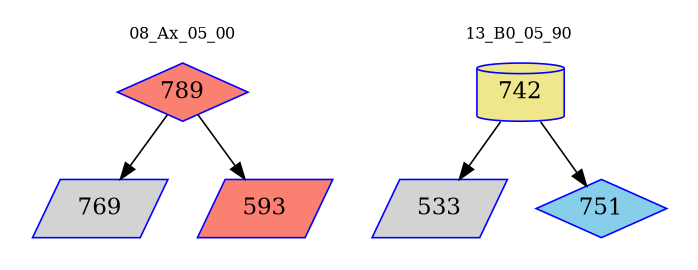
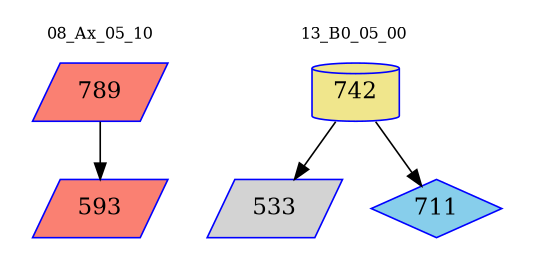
cluster "08_Ax_05_00": label "08_Ax_05_00" -> "08_Ax_05_10"
cluster "13_B0_05_90": label "13_B0_05_90" -> "13_B0_05_00"
node "789": shape diamond -> parallelogram
node "769": removed
node "751": label "751" -> "711"
